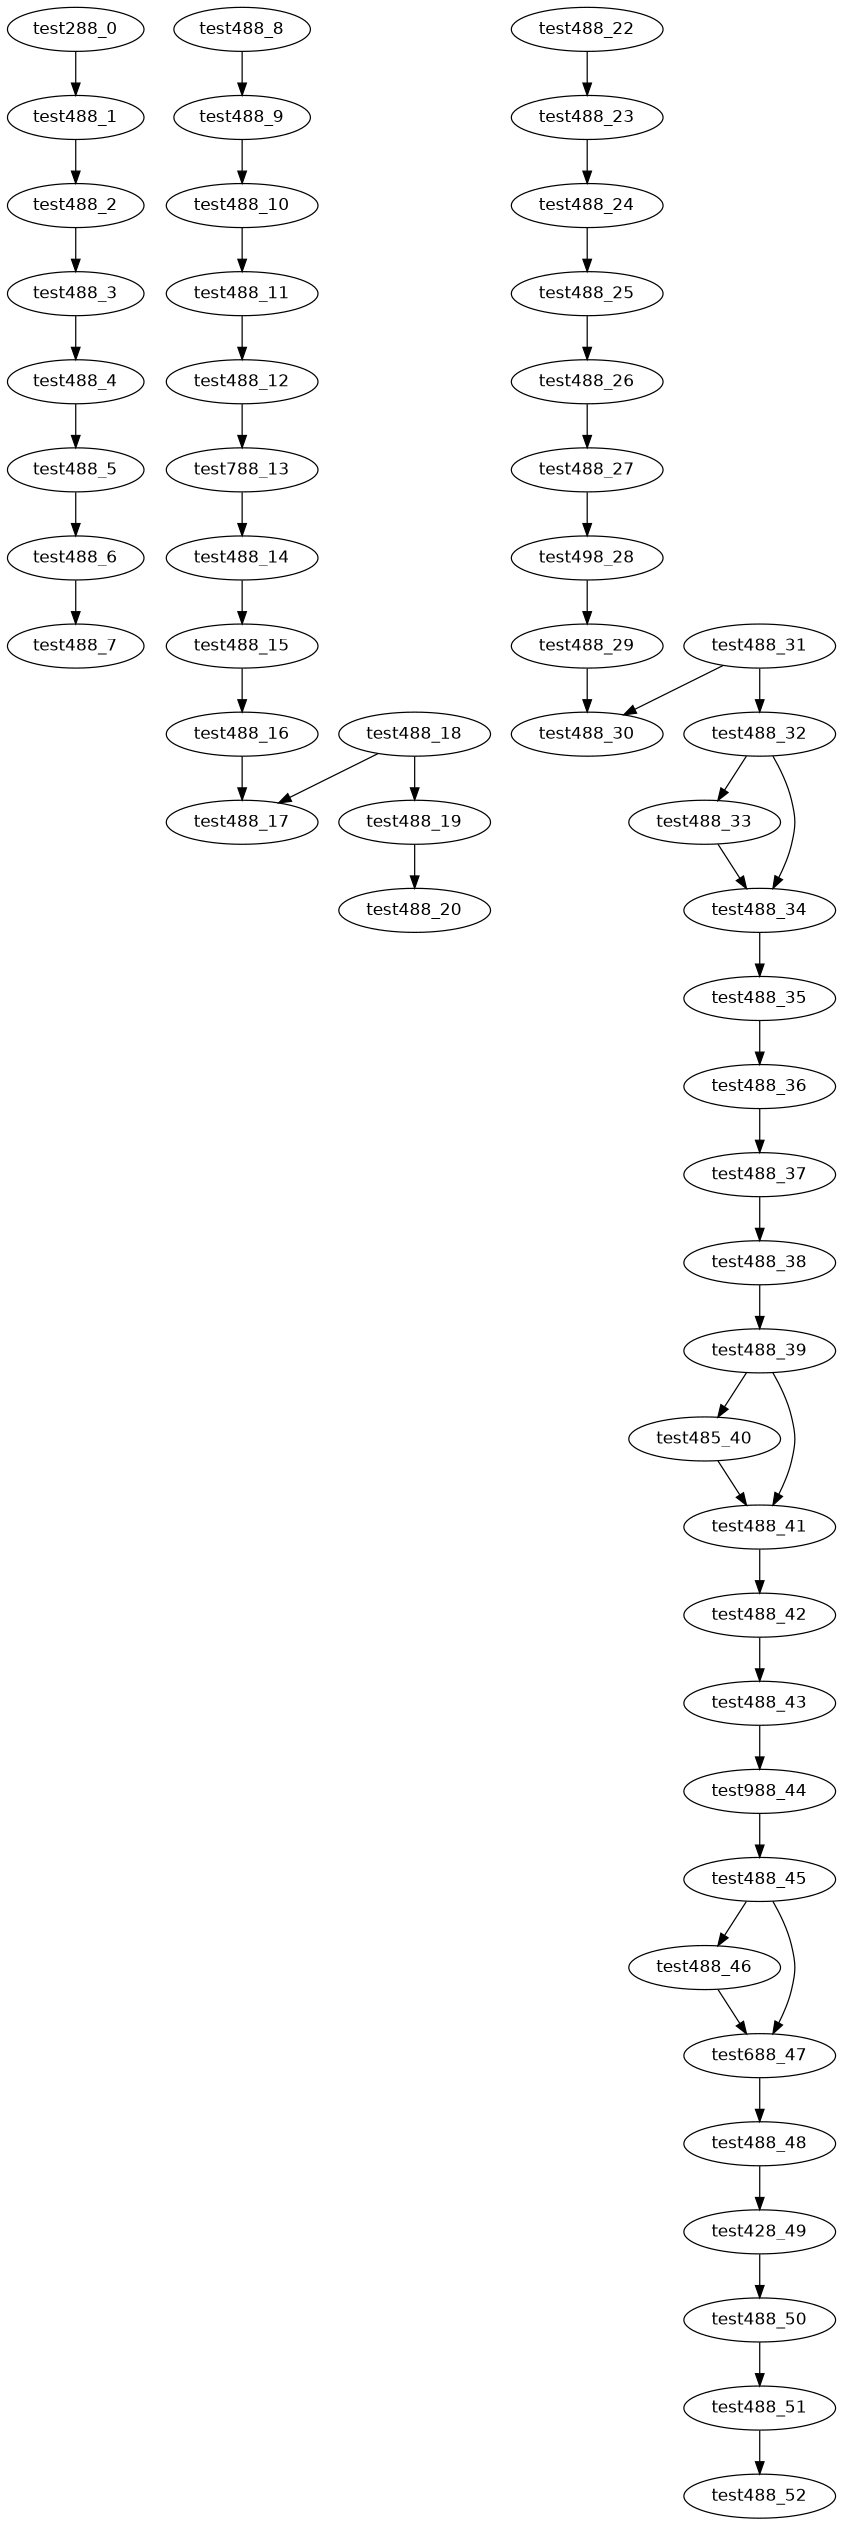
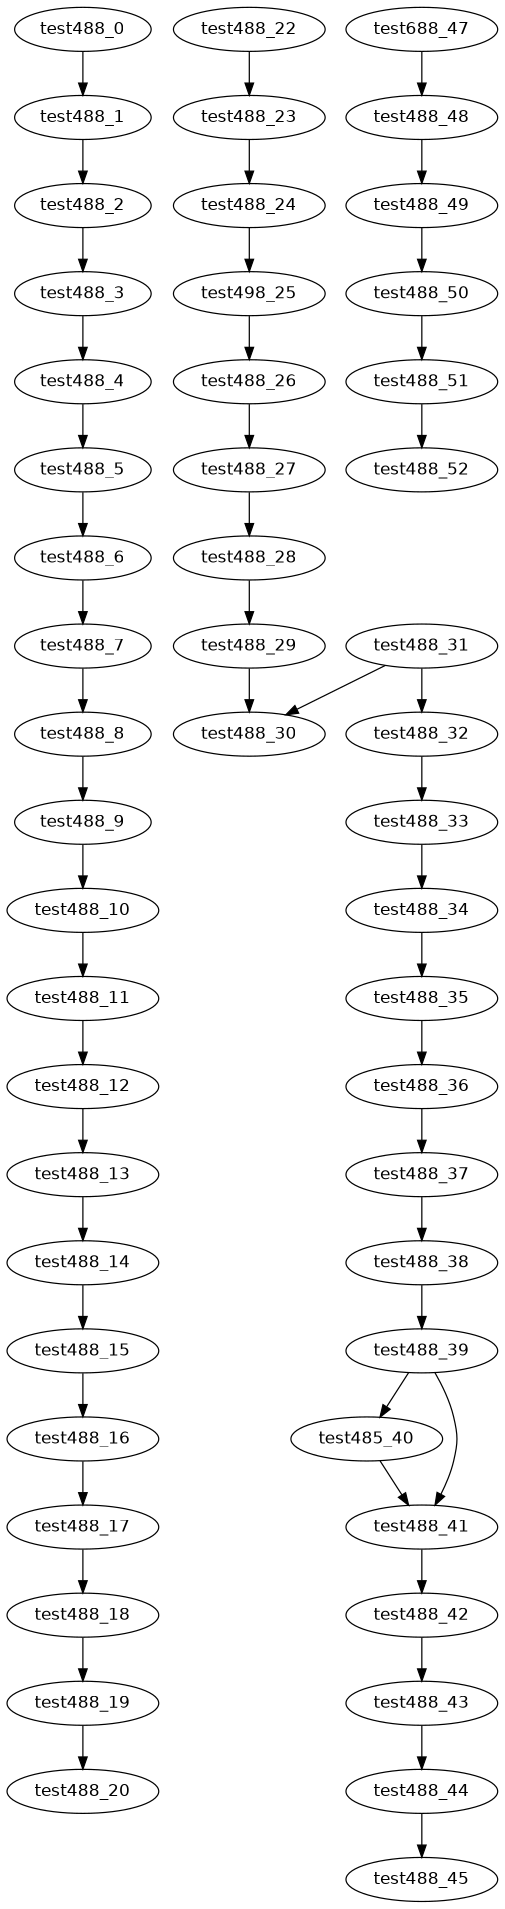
node "test288_0": label "test288_0" -> "test488_0"
node "test488_25": label "test488_25" -> "test498_25"
node "test788_13": label "test788_13" -> "test488_13"
node "test498_28": label "test498_28" -> "test488_28"
edge "test488_7" -> "test488_8": added
edge "test488_18" -> "test488_17": reversed
edge "test488_32" -> "test488_34": removed
node "test988_44": label "test988_44" -> "test488_44"
edge "test488_45" -> "test688_47": removed
node "test488_46": removed
node "test428_49": label "test428_49" -> "test488_49"
